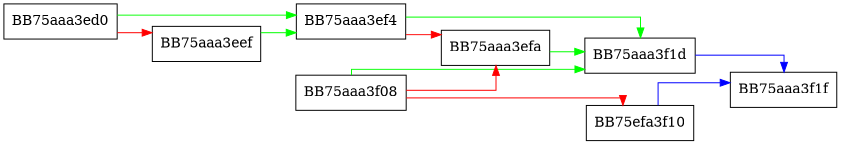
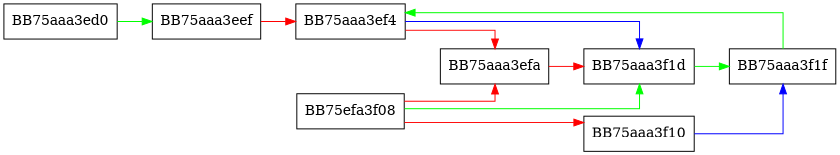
edge "BB75aaa3ed0" -> "BB75aaa3ef4": now "BB75aaa3f1f" -> "BB75aaa3ef4"
edge "BB75aaa3ef4" -> "BB75aaa3f1d": color green -> blue
edge "BB75aaa3ed0" -> "BB75aaa3eef": color red -> green
edge "BB75aaa3eef" -> "BB75aaa3ef4": color green -> red
edge "BB75aaa3efa" -> "BB75aaa3f1d": color green -> red
edge "BB75aaa3f1d" -> "BB75aaa3f1f": color blue -> green
node "BB75aaa3f08": label "BB75aaa3f08" -> "BB75efa3f08"
node "BB75efa3f10": label "BB75efa3f10" -> "BB75aaa3f10"
